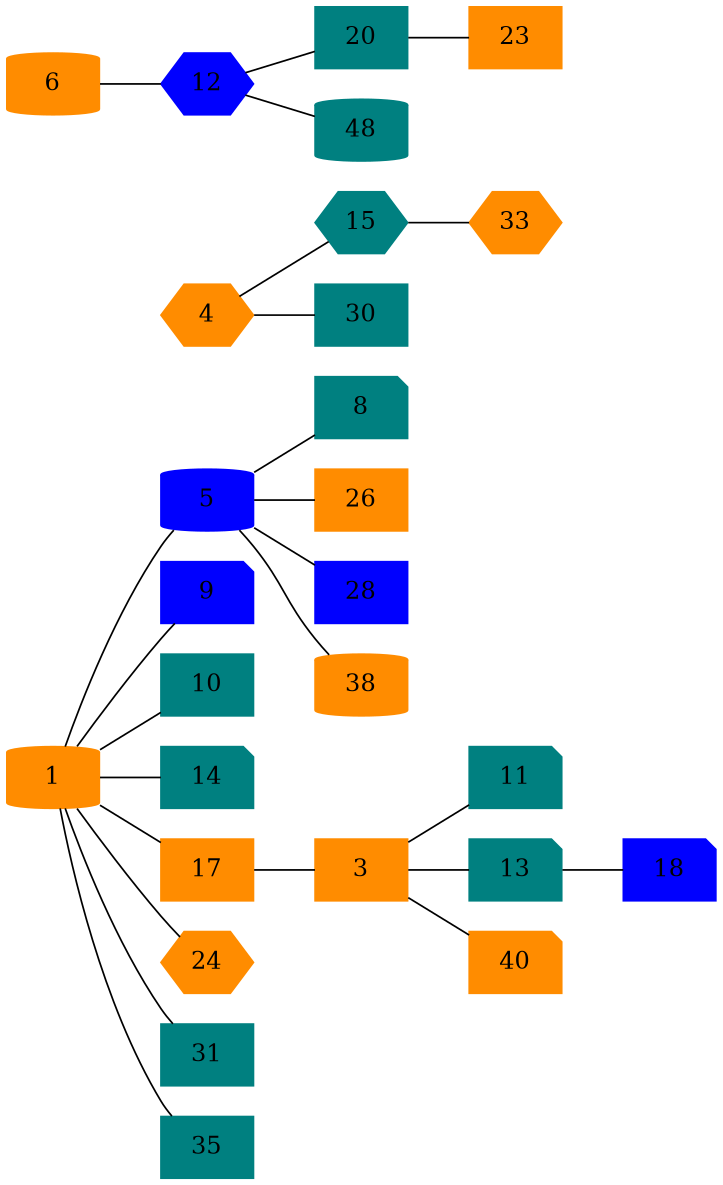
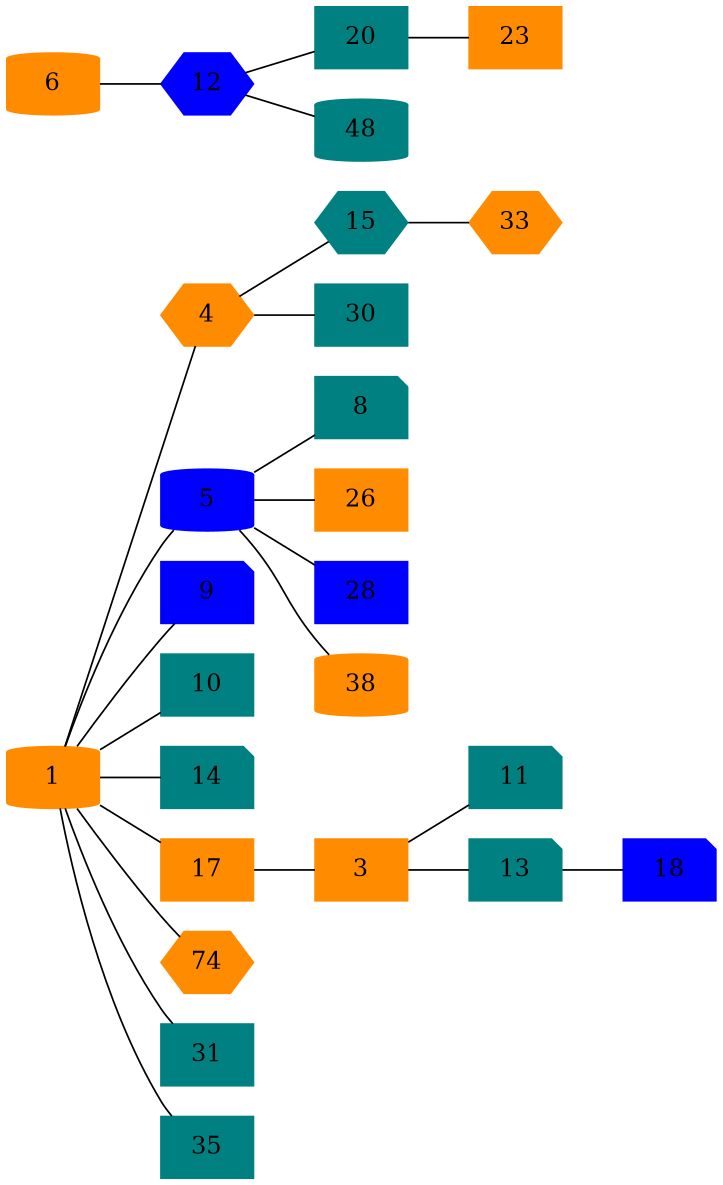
edge "4" -- "1": added
node "24": label "24" -> "74"
node "40": removed
